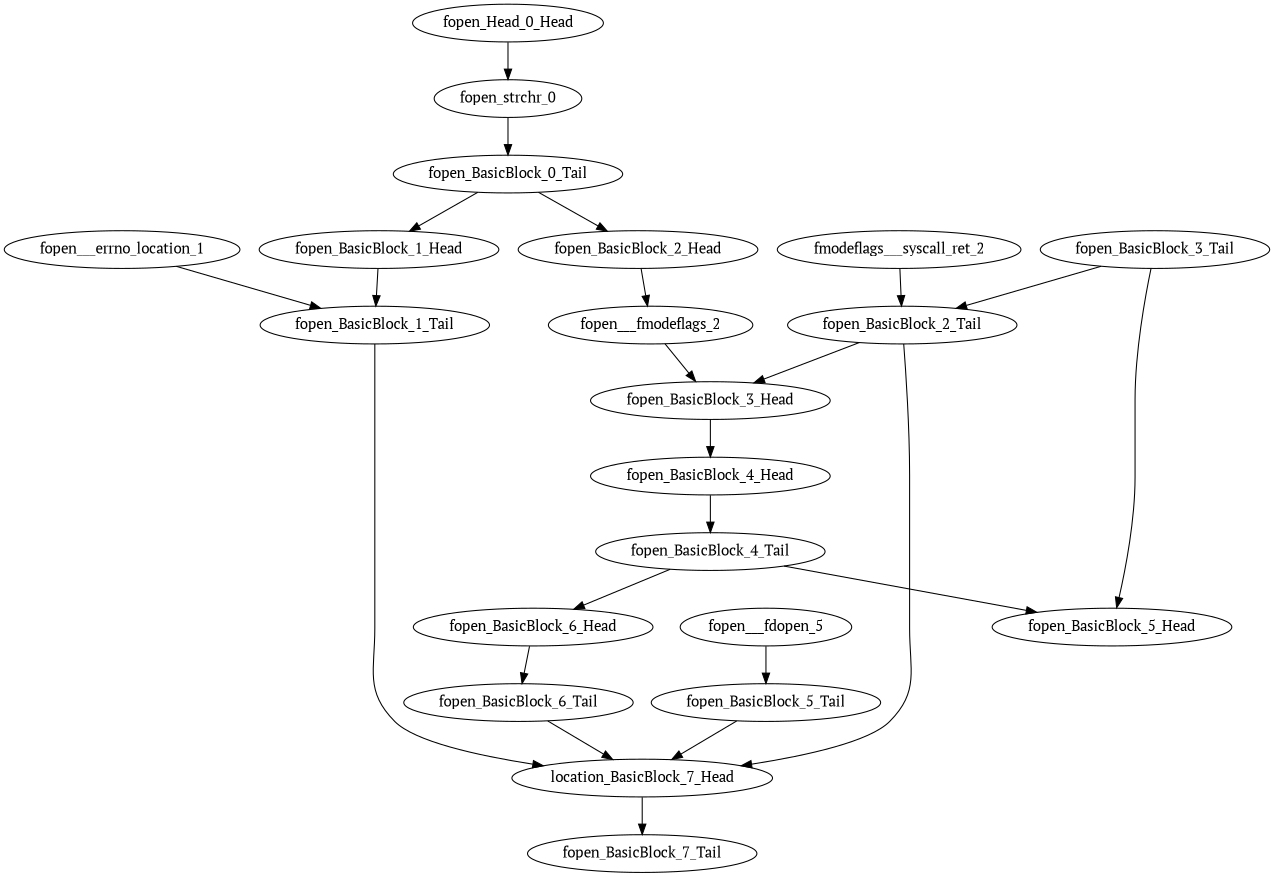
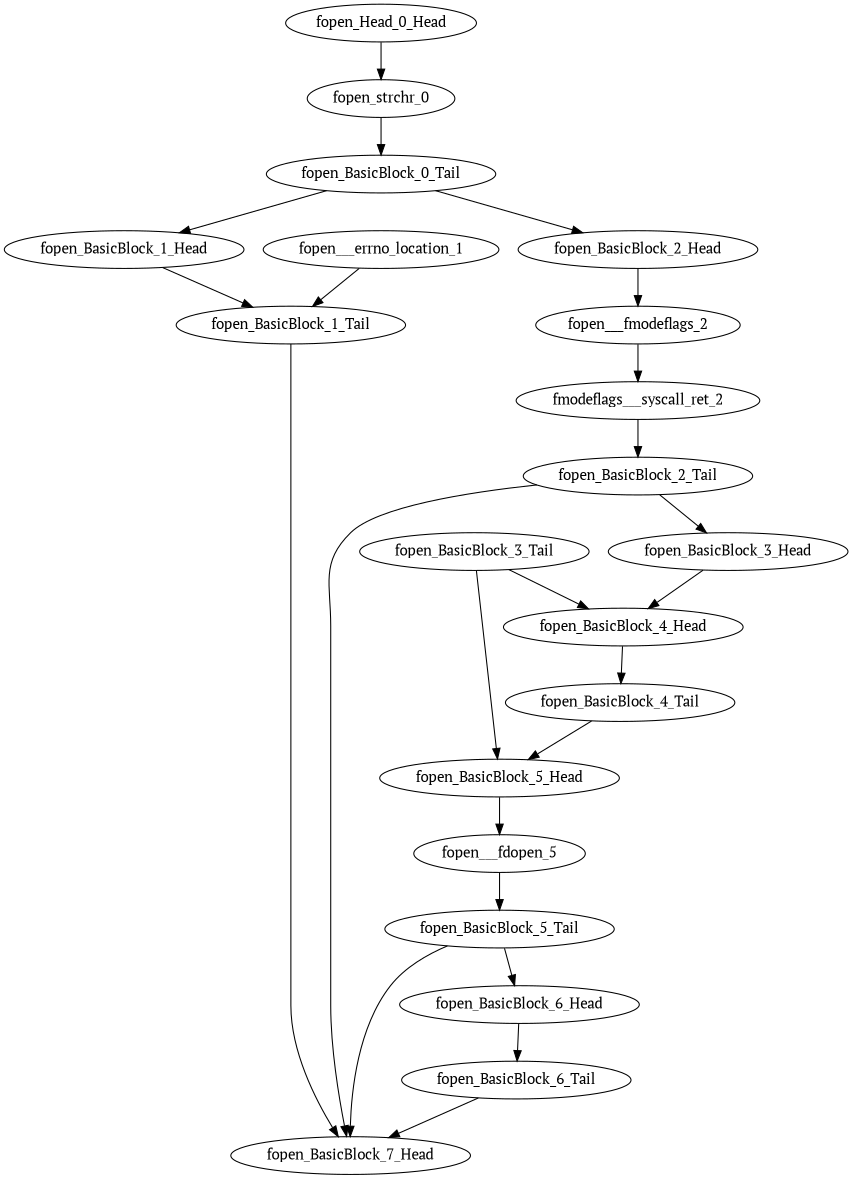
edge "fopen_BasicBlock_3_Tail" -> "fopen_BasicBlock_2_Tail": now "fopen_BasicBlock_3_Tail" -> "fopen_BasicBlock_4_Head"
edge "fopen___fmodeflags_2" -> "fopen_BasicBlock_3_Head": now "fopen___fmodeflags_2" -> "fmodeflags___syscall_ret_2"
edge "fopen_BasicBlock_4_Tail" -> "fopen_BasicBlock_6_Head": now "fopen_BasicBlock_5_Tail" -> "fopen_BasicBlock_6_Head"
node "location_BasicBlock_7_Head": label "location_BasicBlock_7_Head" -> "fopen_BasicBlock_7_Head"
edge "fopen_BasicBlock_5_Head" -> "fopen___fdopen_5": added
node "fopen_BasicBlock_7_Tail": removed
